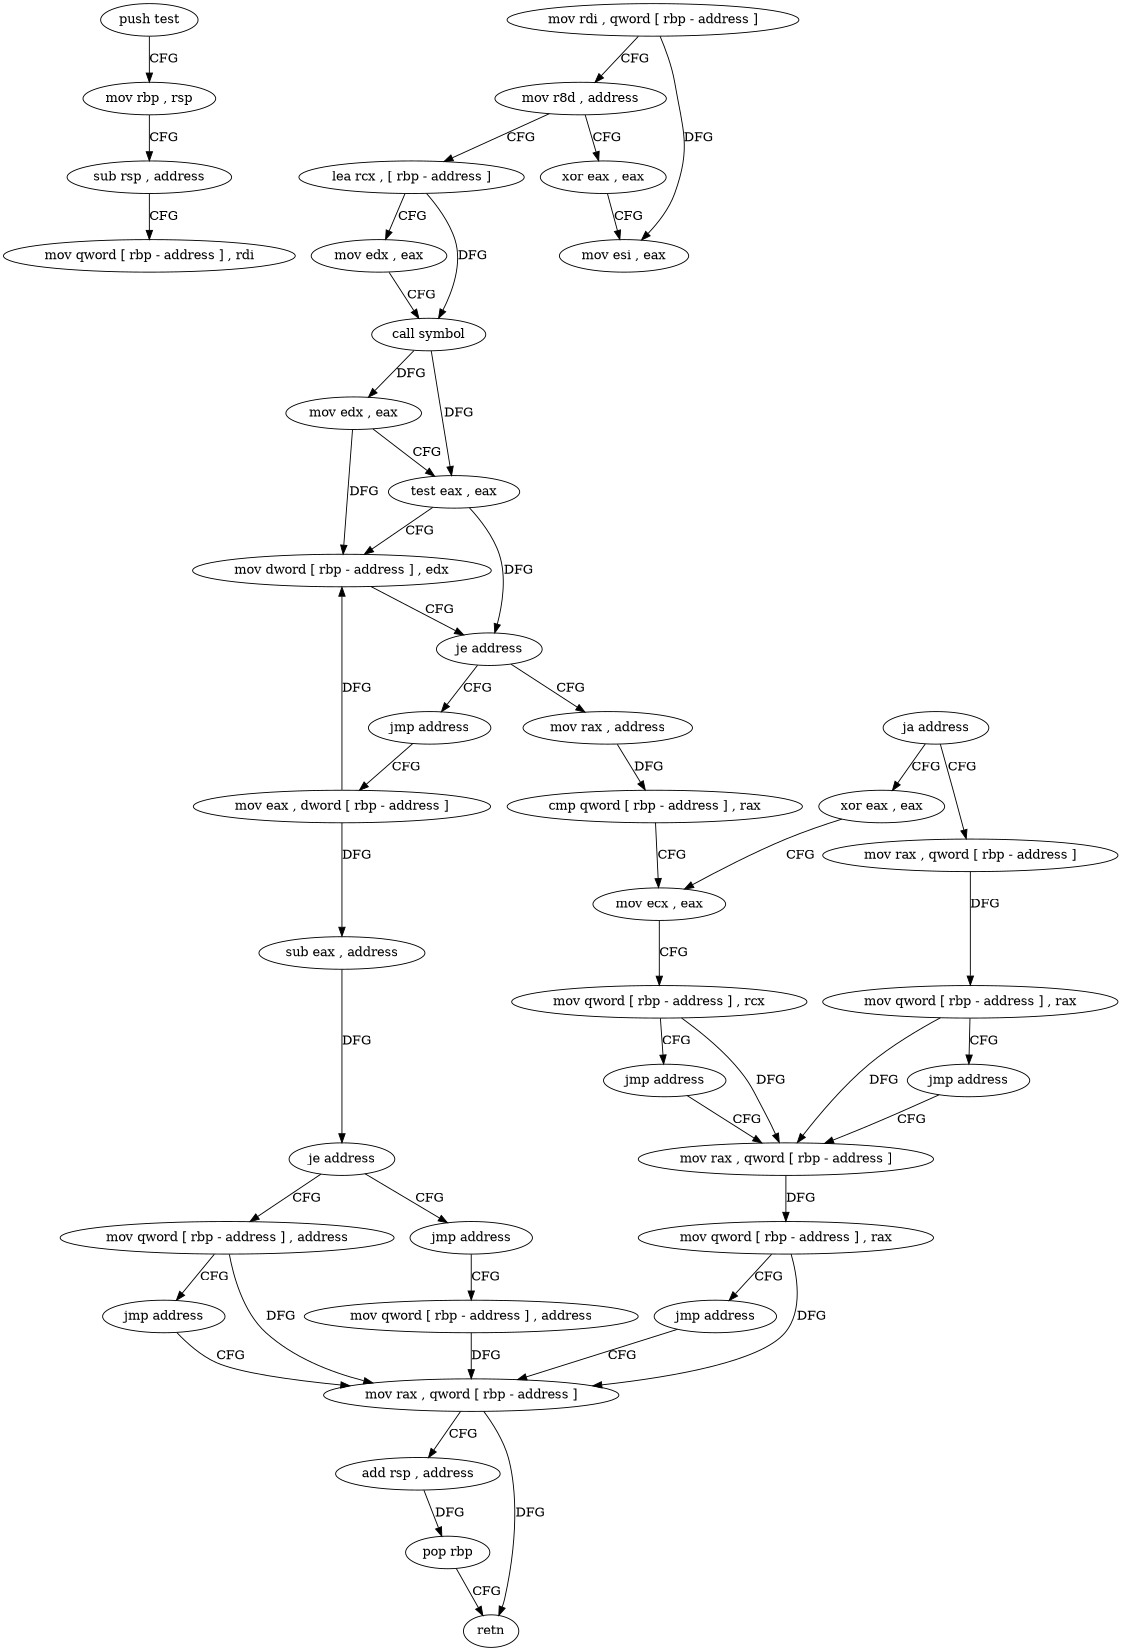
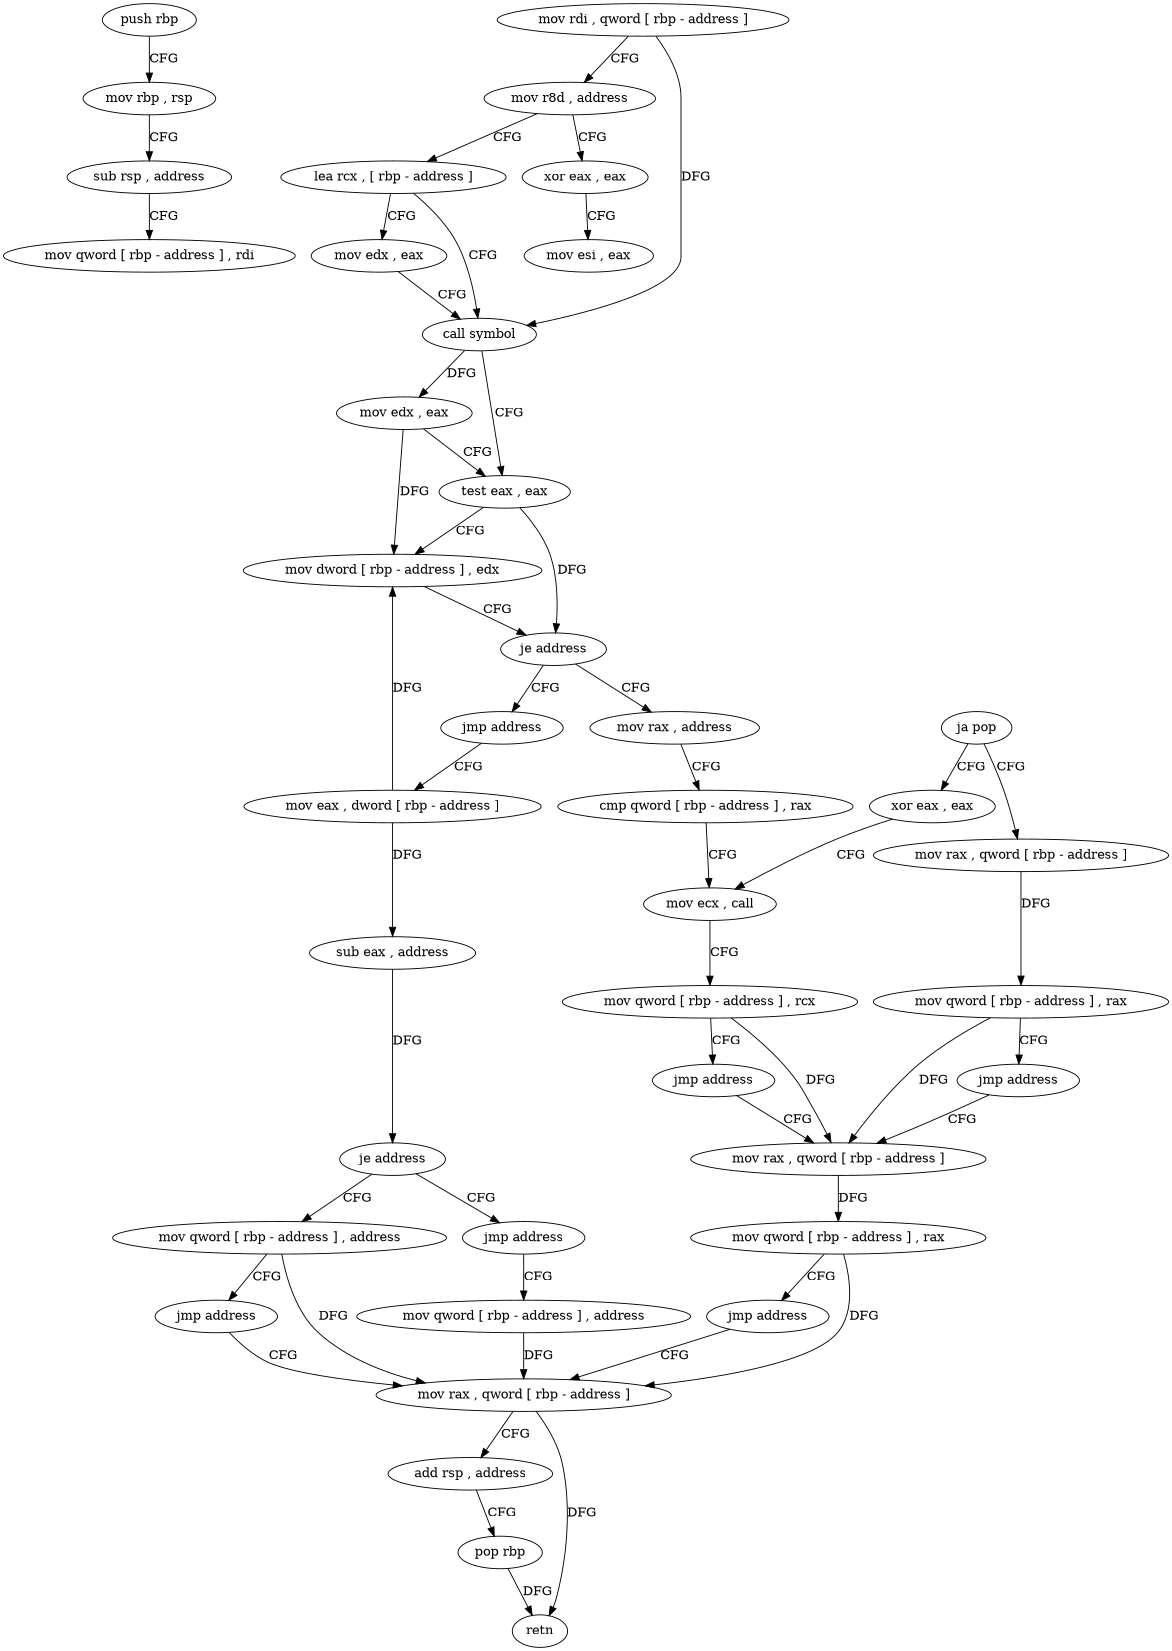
node "push test": label "push test" -> "push rbp"
edge "mov rdi , qword [ rbp - address ]" -> "mov esi , eax": now "mov rdi , qword [ rbp - address ]" -> "call symbol"
edge "lea rcx , [ rbp - address ]" -> "call symbol": label "DFG" -> "CFG"
edge "call symbol" -> "test eax , eax": label "DFG" -> "CFG"
node "ja address": label "ja address" -> "ja pop"
edge "mov rax , address" -> "cmp qword [ rbp - address ] , rax": label "DFG" -> "CFG"
node "mov ecx , eax": label "mov ecx , eax" -> "mov ecx , call"
edge "add rsp , address" -> "pop rbp": label "DFG" -> "CFG"
edge "pop rbp" -> "retn": label "CFG" -> "DFG"
